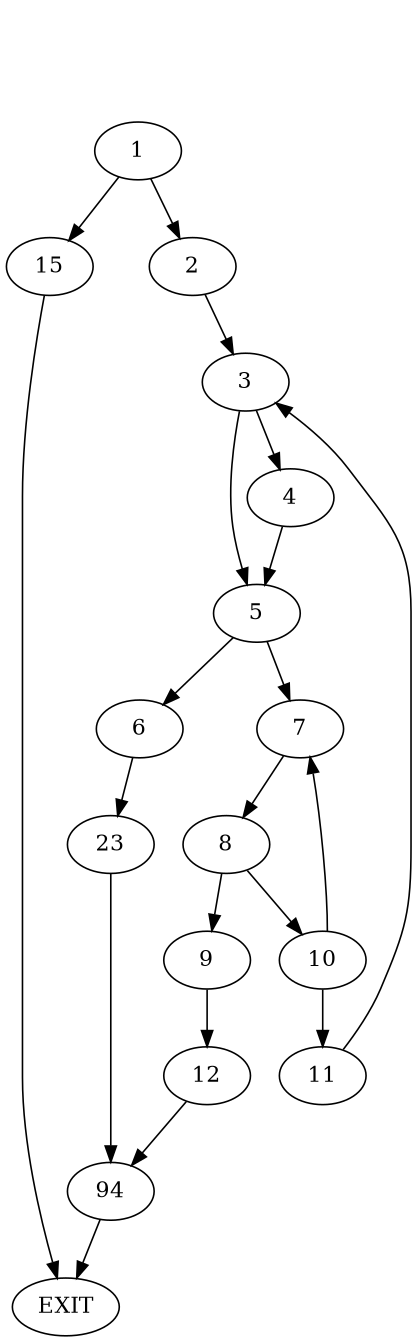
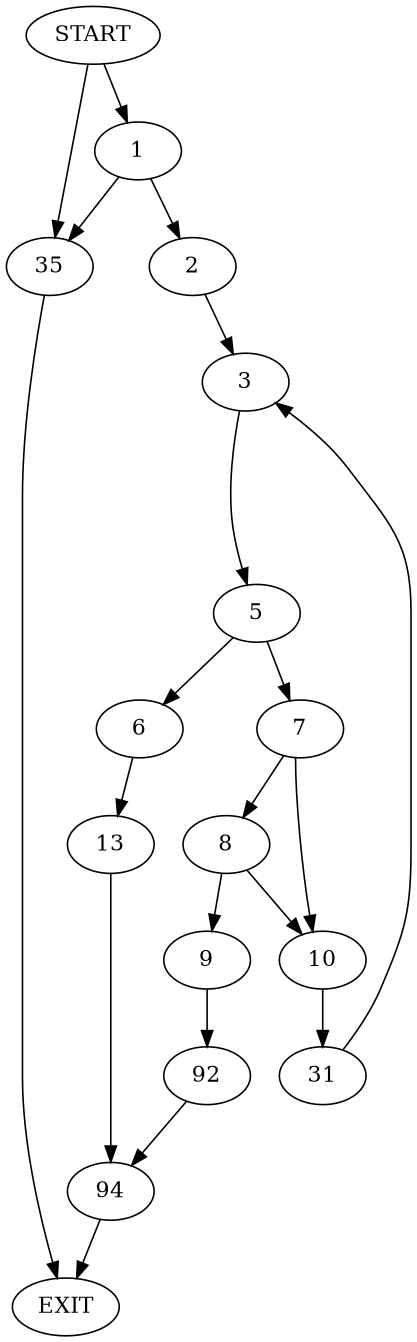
node "START": added
node "15": label "15" -> "35"
node "4": removed
node "23": label "23" -> "13"
edge "10" -> "7": reversed
node "12": label "12" -> "92"
node "11": label "11" -> "31"
